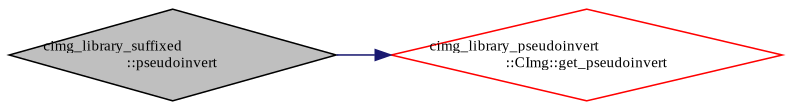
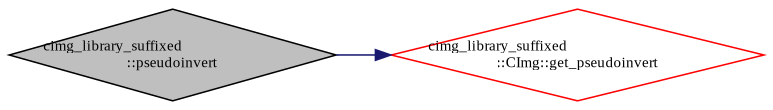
node "cimg_library_pseudoinvert ::CImg::get_pseudoinvert": label "cimg_library_pseudoinvert ::CImg::get_pseudoinvert" -> "cimg_library_suffixed ::CImg::get_pseudoinvert"
